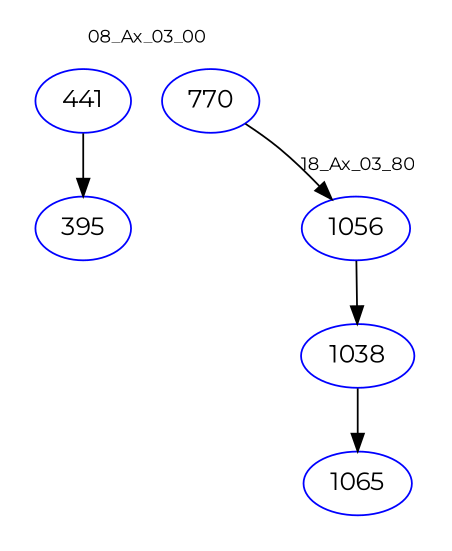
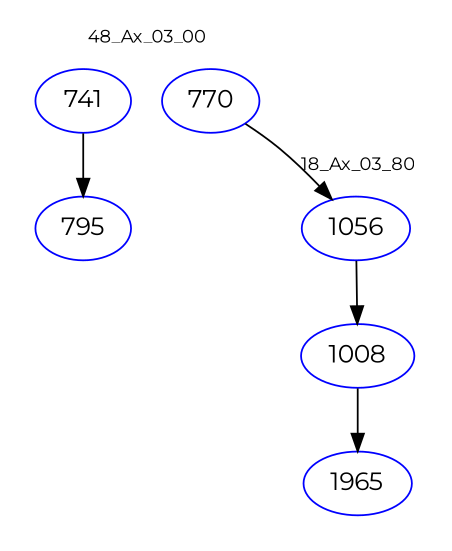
cluster "08_Ax_03_00": label "08_Ax_03_00" -> "48_Ax_03_00"
node "441": label "441" -> "741"
node "395": label "395" -> "795"
node "1038": label "1038" -> "1008"
node "1065": label "1065" -> "1965"
